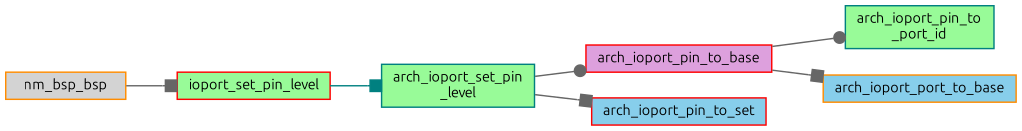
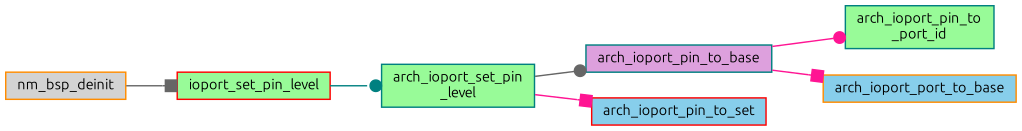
edge "arch_ioport_pin_to_base" -> "arch_ioport_pin_to _port_id": color gray40 -> deeppink
node "arch_ioport_pin_to_base": color red -> teal
edge "arch_ioport_pin_to_base" -> "arch_ioport_port_to_base": color gray40 -> deeppink
node "nm_bsp_bsp": label "nm_bsp_bsp" -> "nm_bsp_deinit"
edge "ioport_set_pin_level" -> "arch_ioport_set_pin _level": arrowhead box -> dot
edge "arch_ioport_set_pin _level" -> "arch_ioport_pin_to_set": color gray40 -> deeppink
